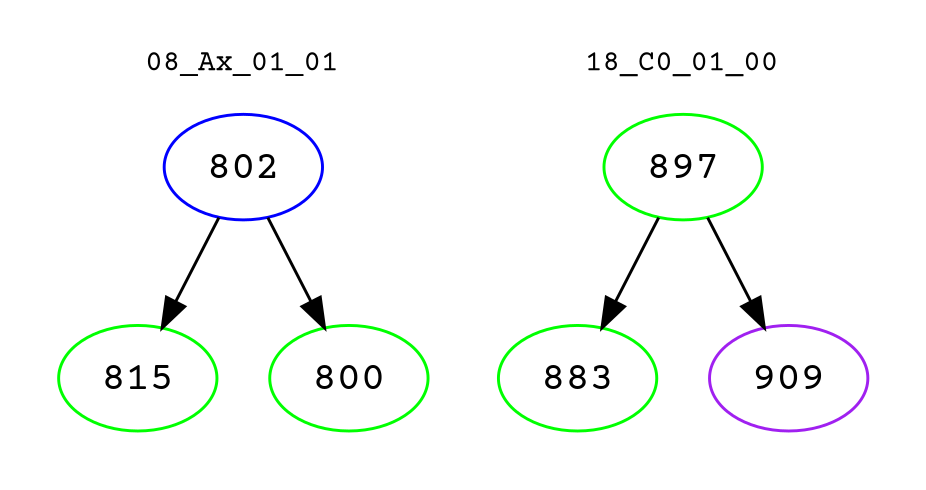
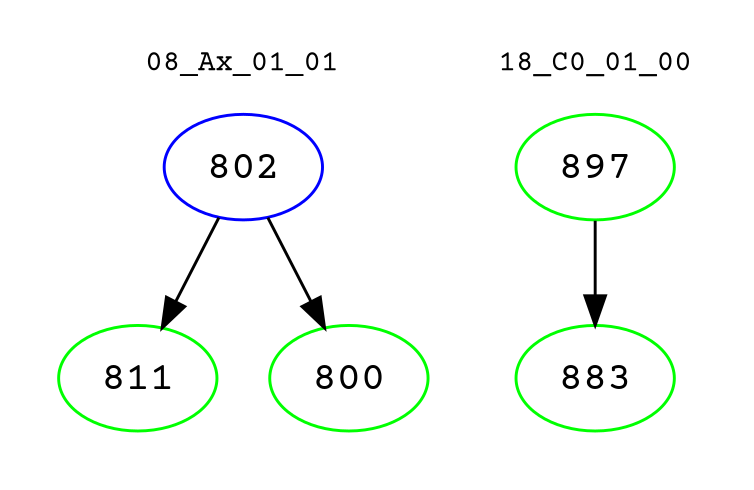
node "815": label "815" -> "811"
node "909": removed
